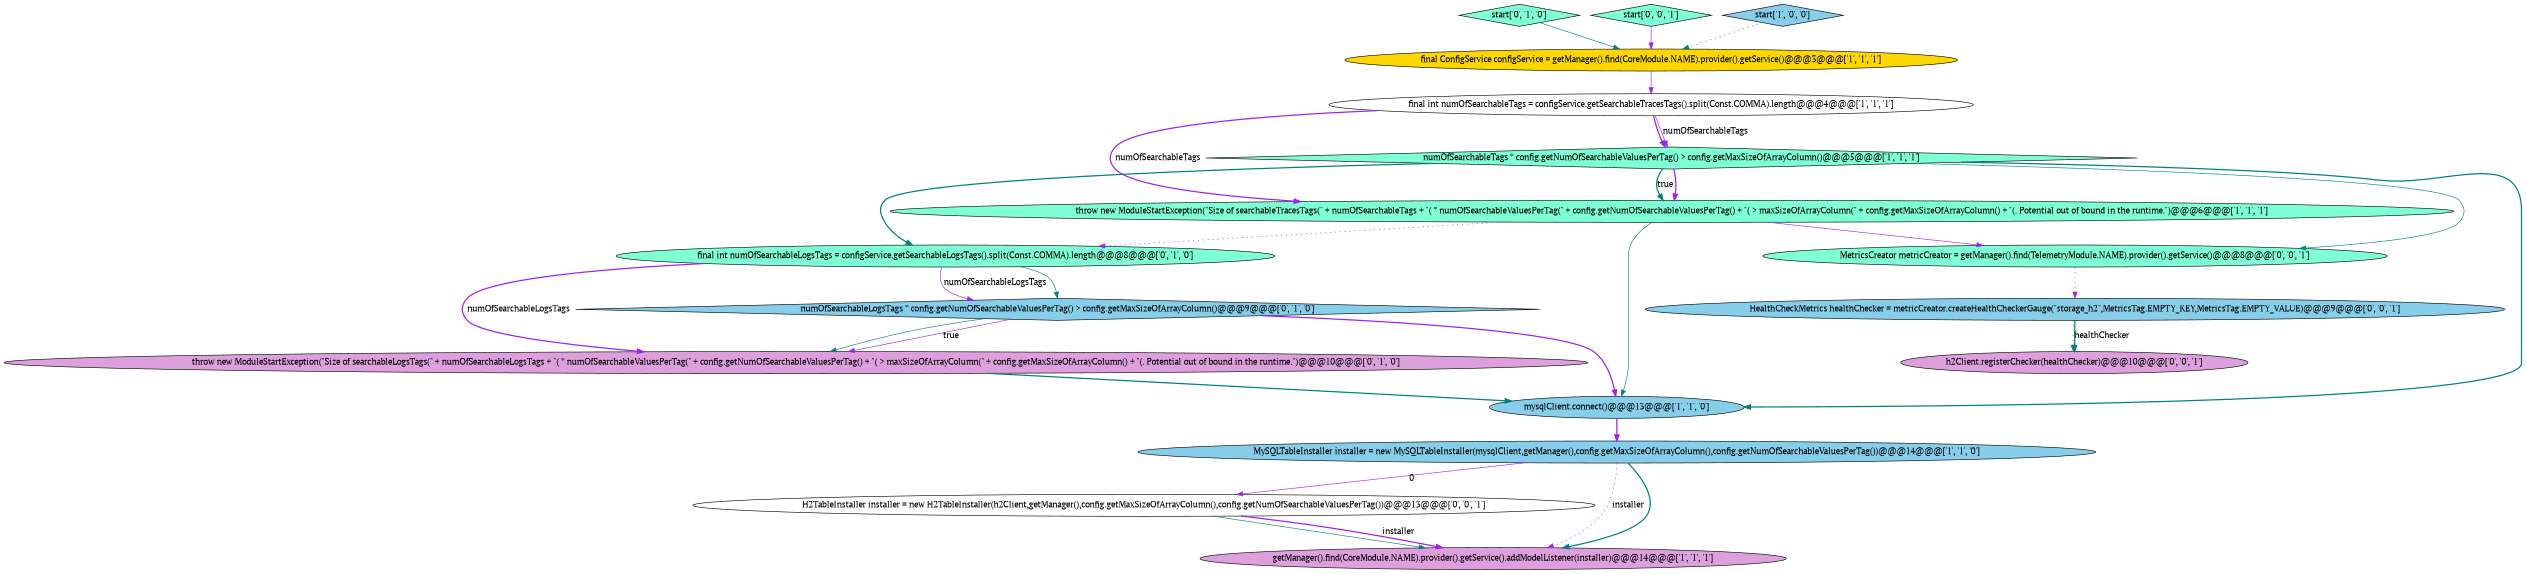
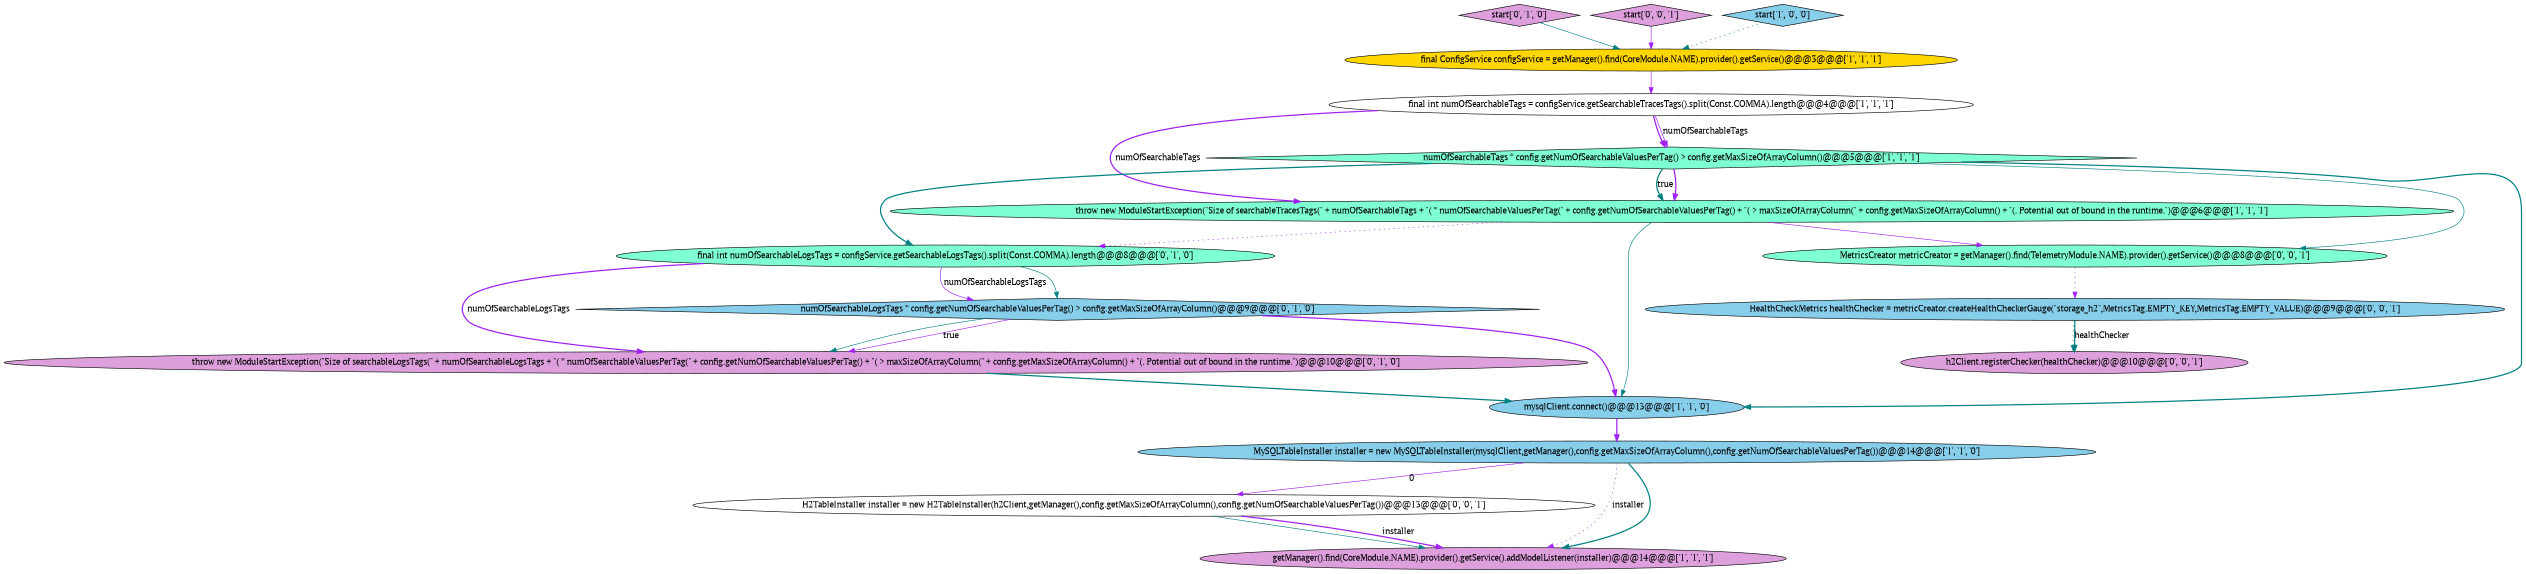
node "start['0', '1', '0']": fillcolor aquamarine -> plum
node "start['0', '0', '1']": fillcolor aquamarine -> plum
